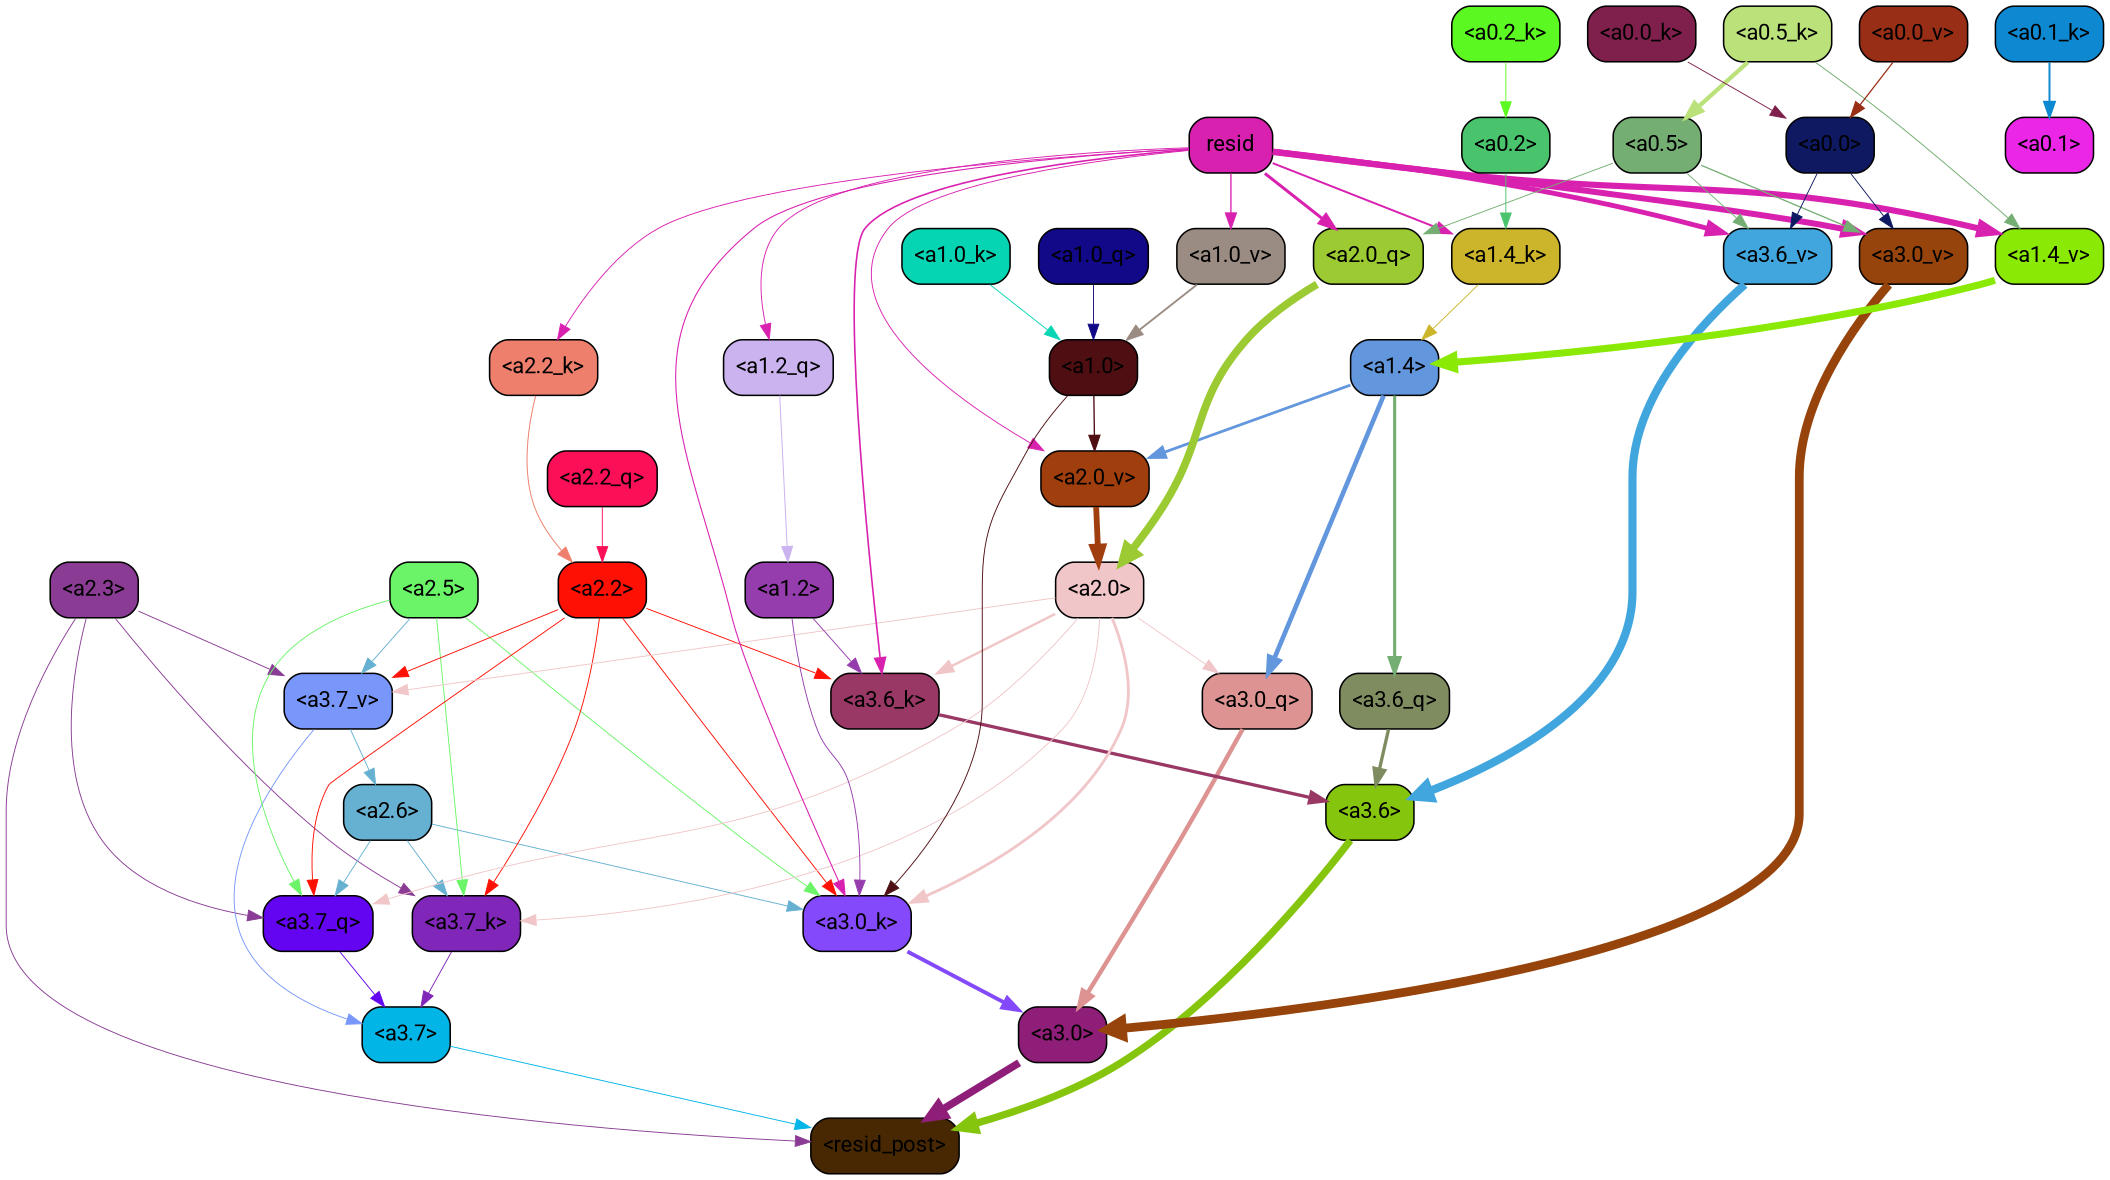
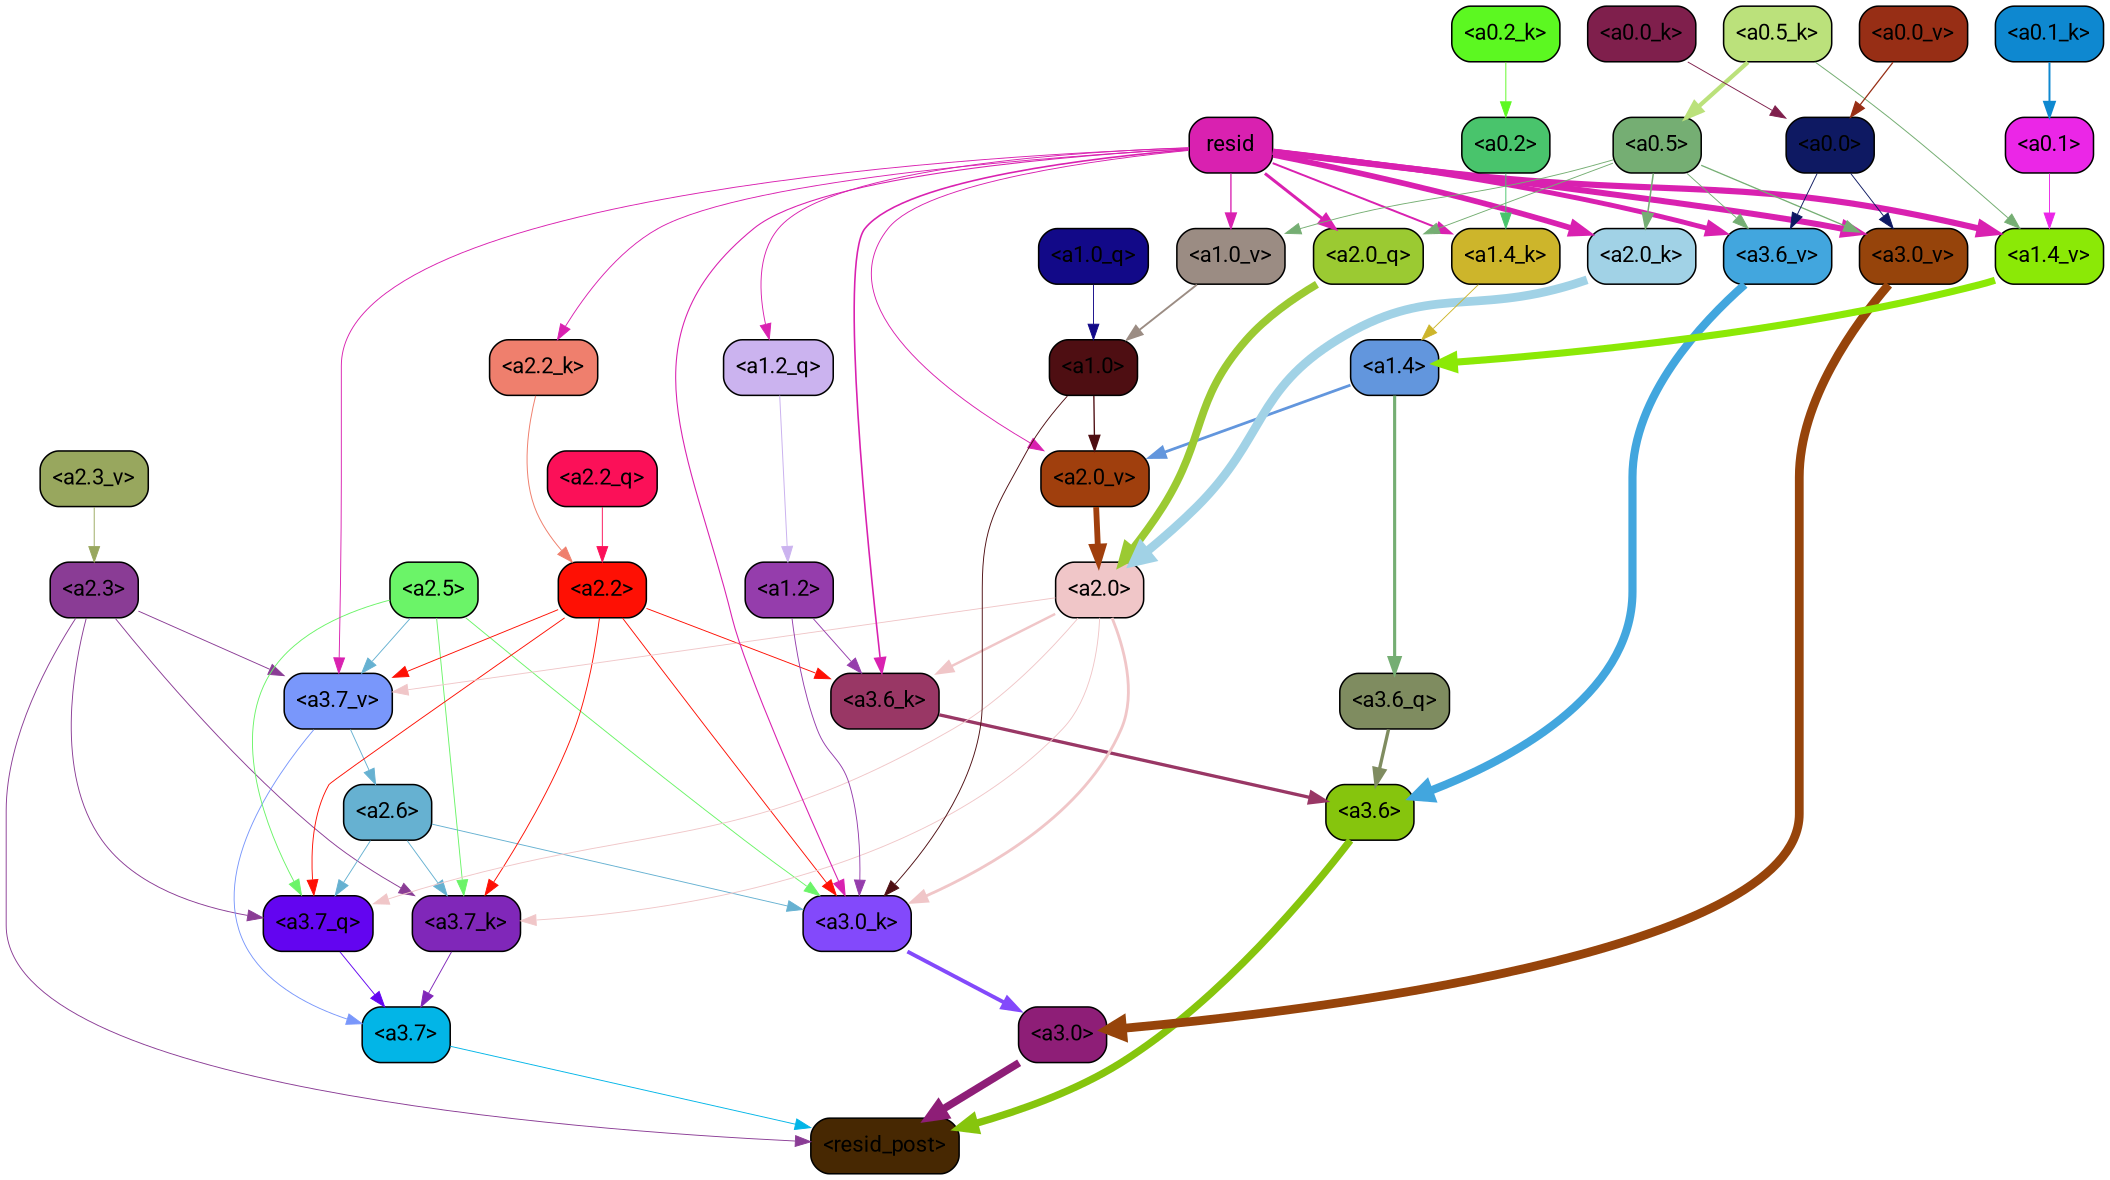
edge "<a0.5>" -> "<a1.0_v>": added
edge "<a0.1>" -> "<a1.4_v>": added
edge "resid" -> "<a3.7_v>": added
node "<a1.0_k>": removed
node "<a2.0_k>": added
node "<a2.3_v>": added
node "<a3.0_q>": removed
